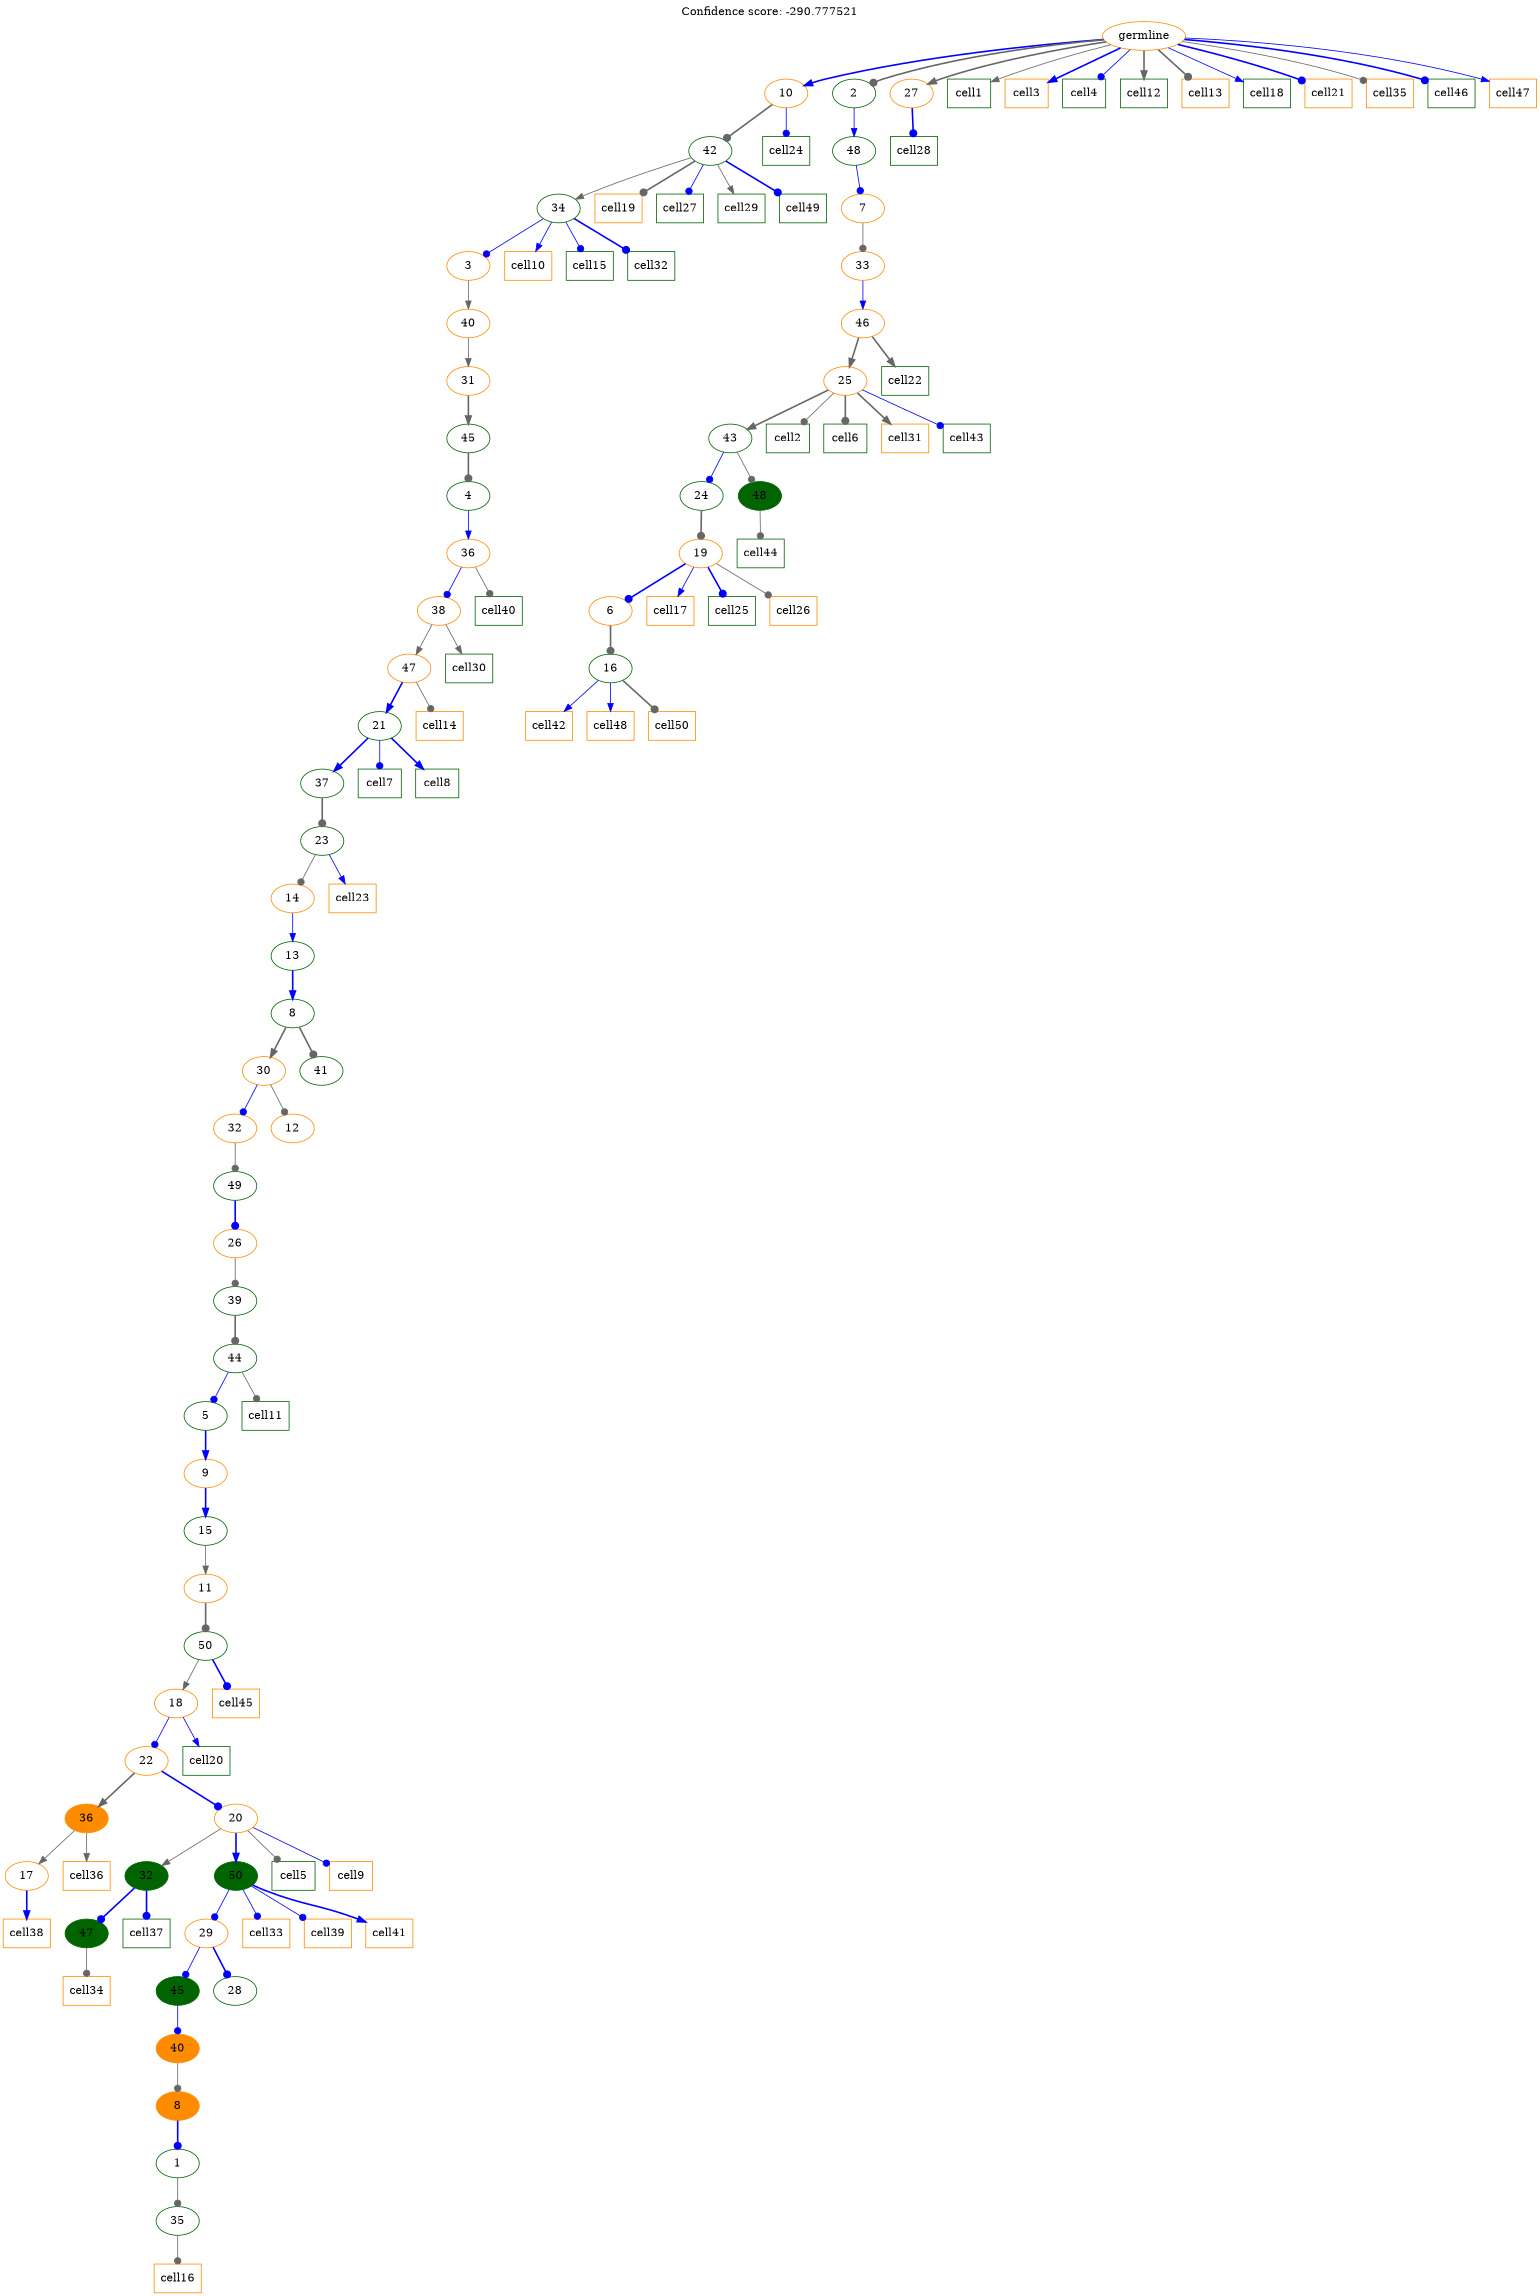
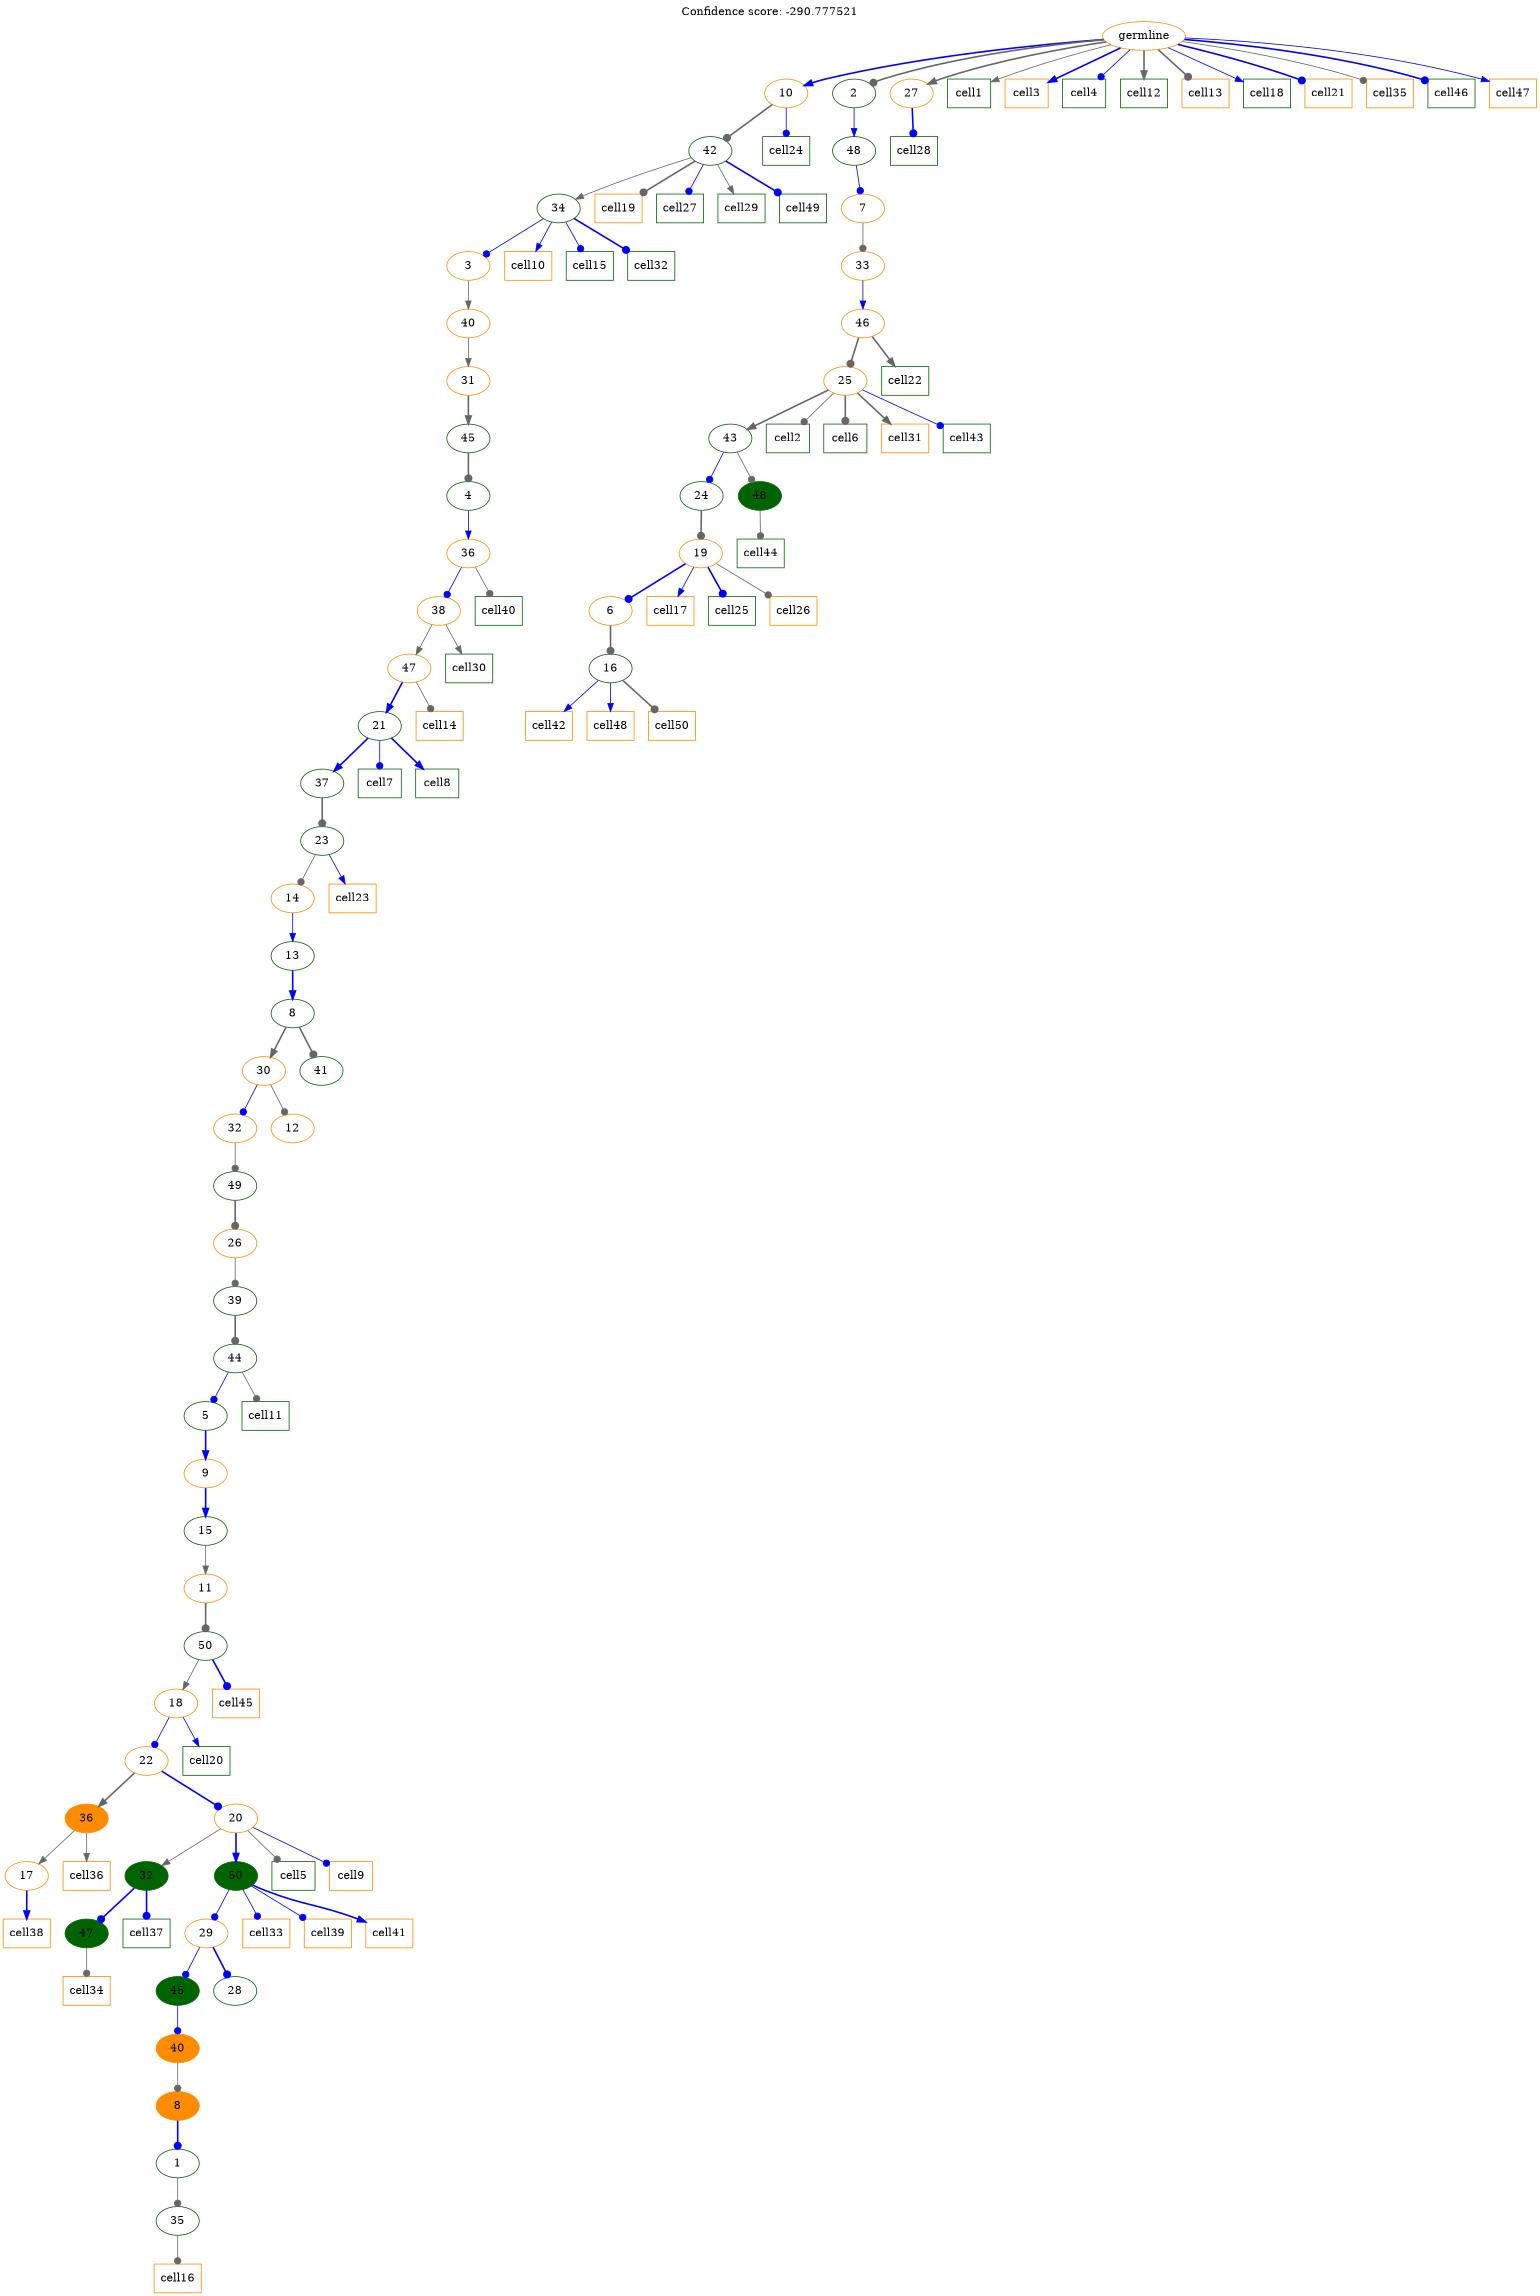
edge "46" -> "25": arrowhead normal -> dot
edge "49" -> "26": color blue -> gray40
